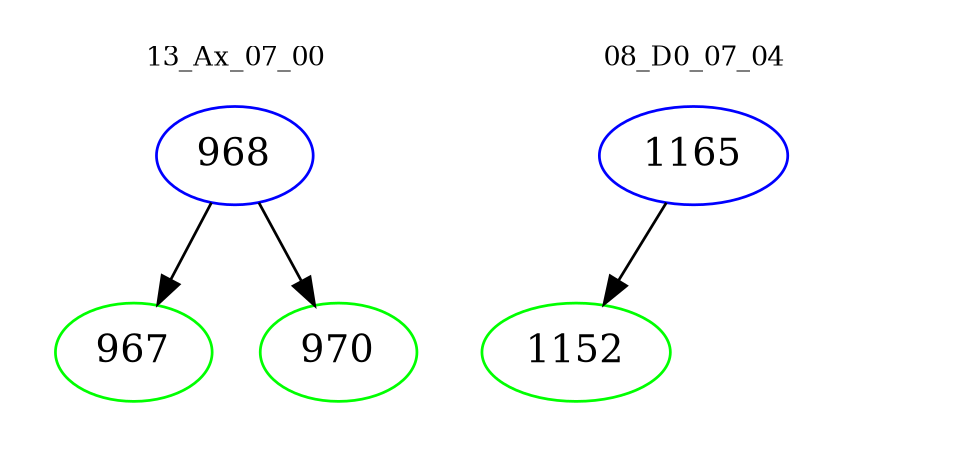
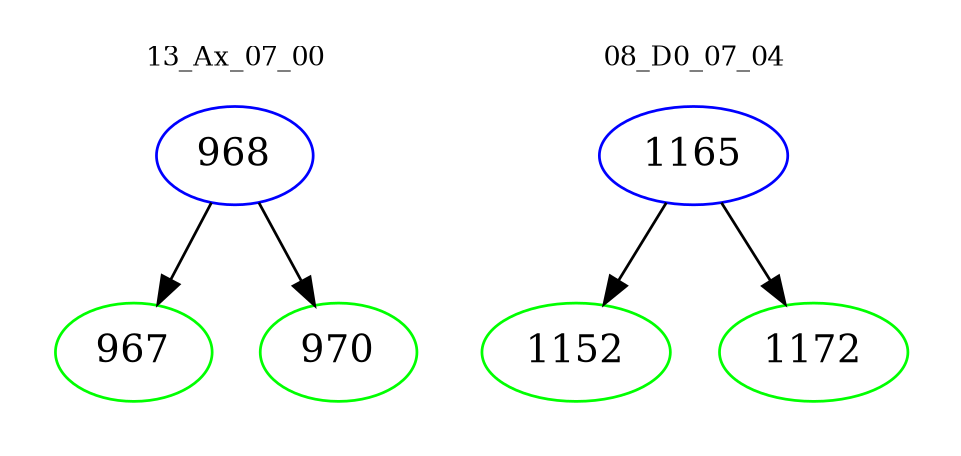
node "1172": added
